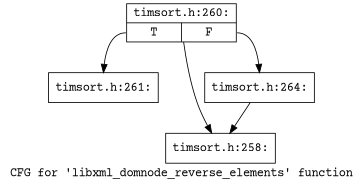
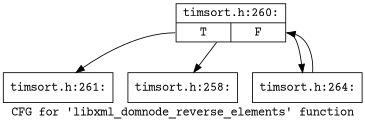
edge "timsort.h:264:" -> "timsort.h:258:": now "timsort.h:264:" -> "timsort.h:260:"
